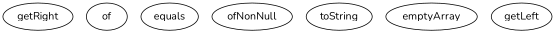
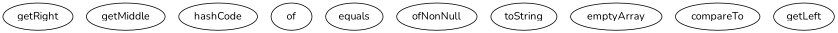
node "getMiddle": added
node "hashCode": added
node "compareTo": added
